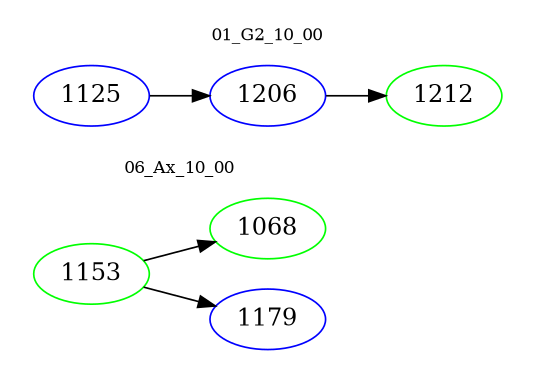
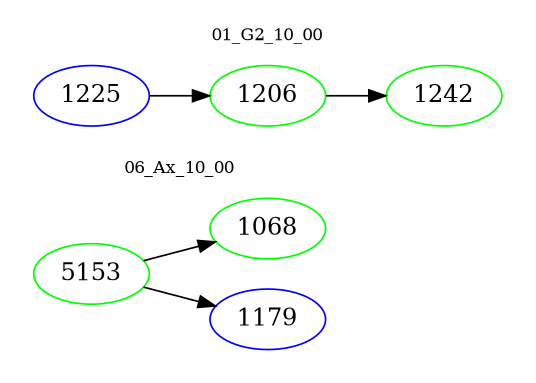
node "1125": label "1125" -> "1225"
node "1206": color blue -> green
node "1212": label "1212" -> "1242"
node "1153": label "1153" -> "5153"
